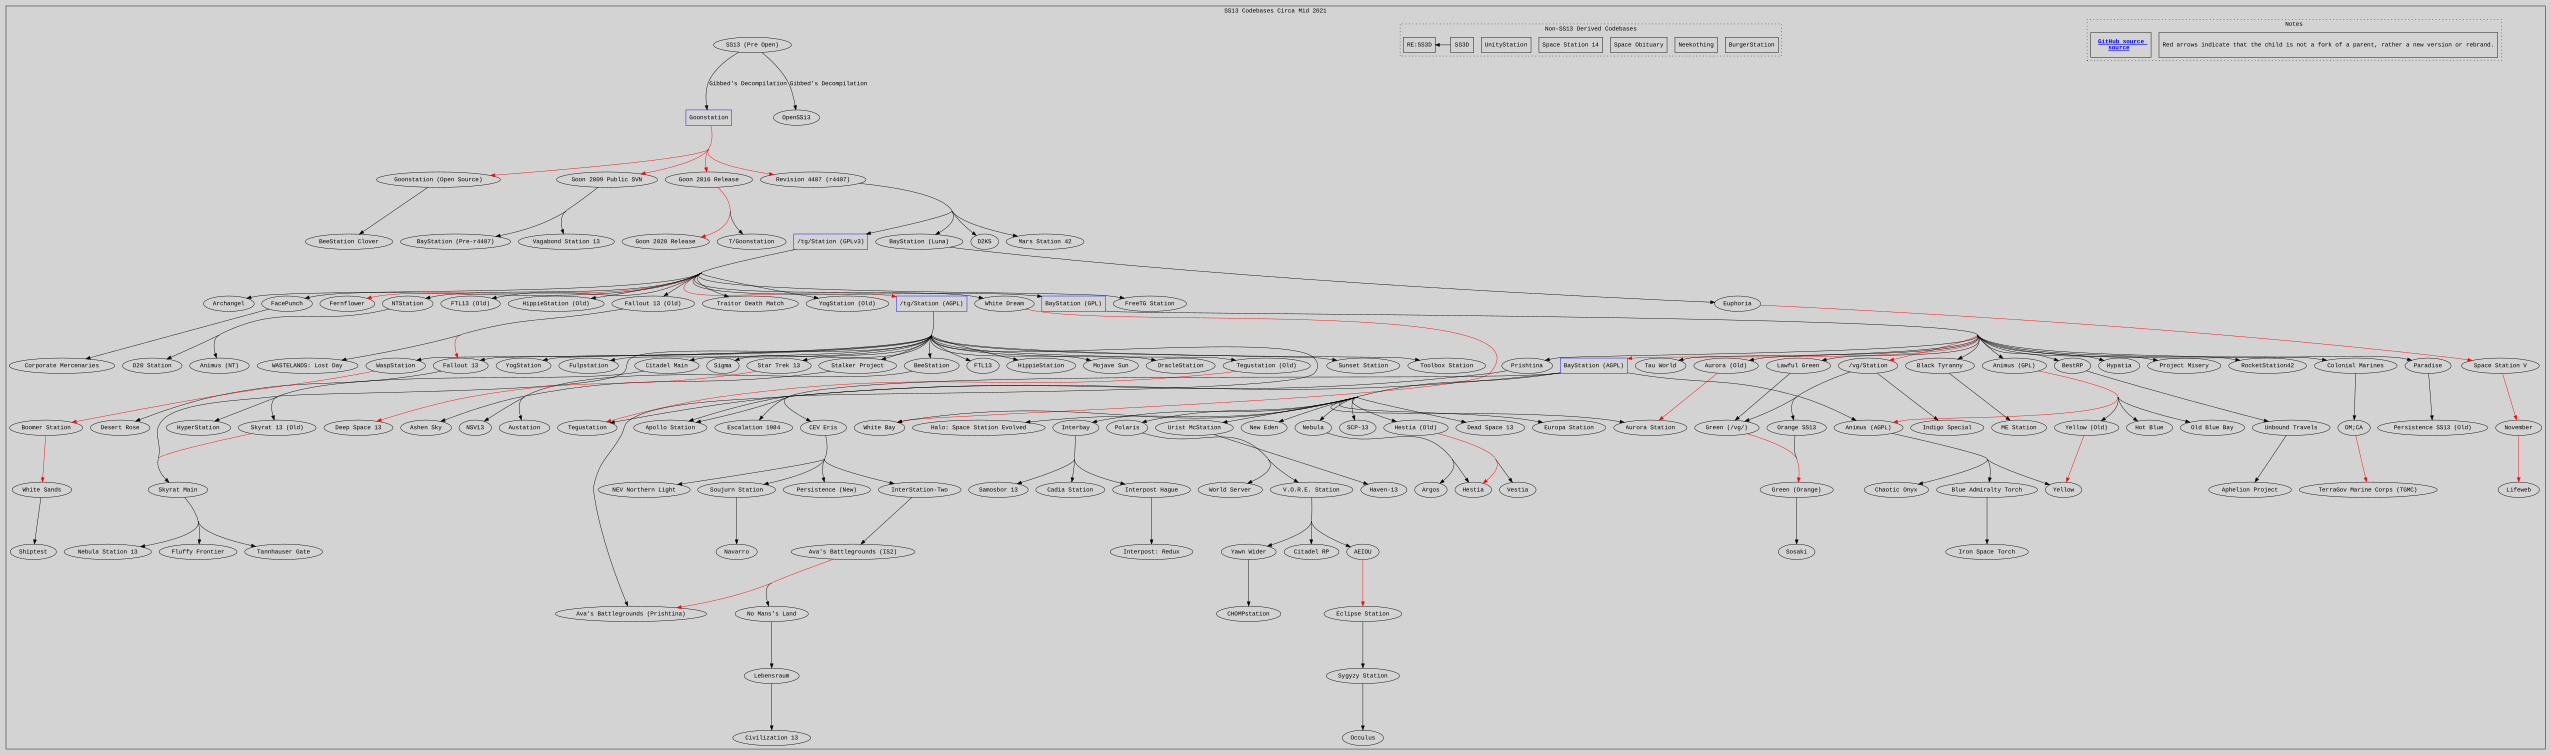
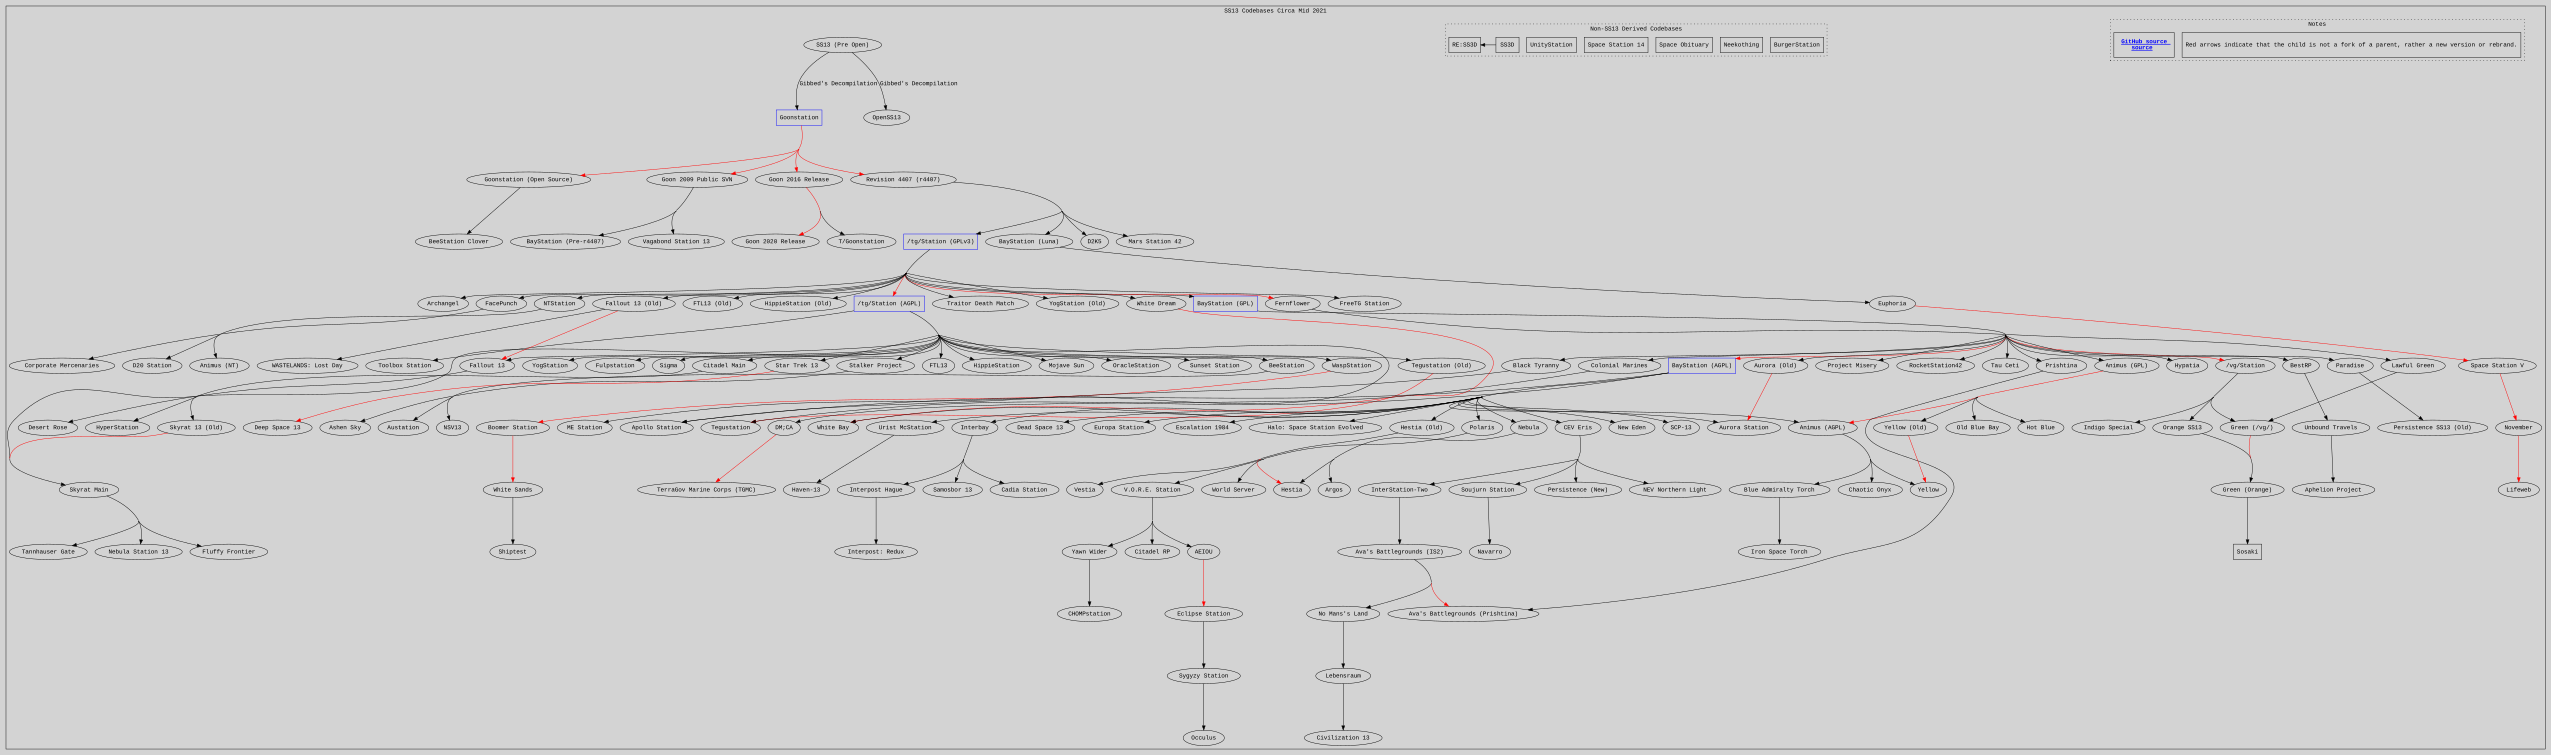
edge "BayStation (GPL)" -> "Lawful Green": now "Fernflower" -> "Lawful Green"
node "Tau World": label "Tau World" -> "Tau Ceti"
node "Sosaki": shape ellipse -> box
